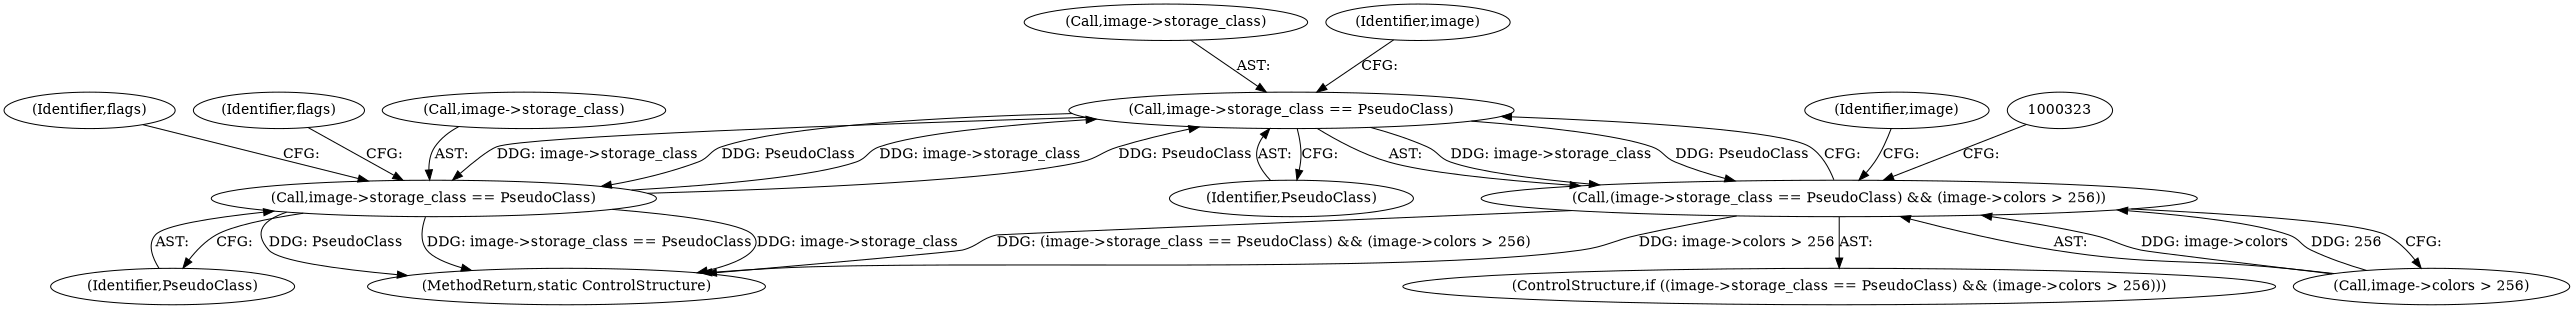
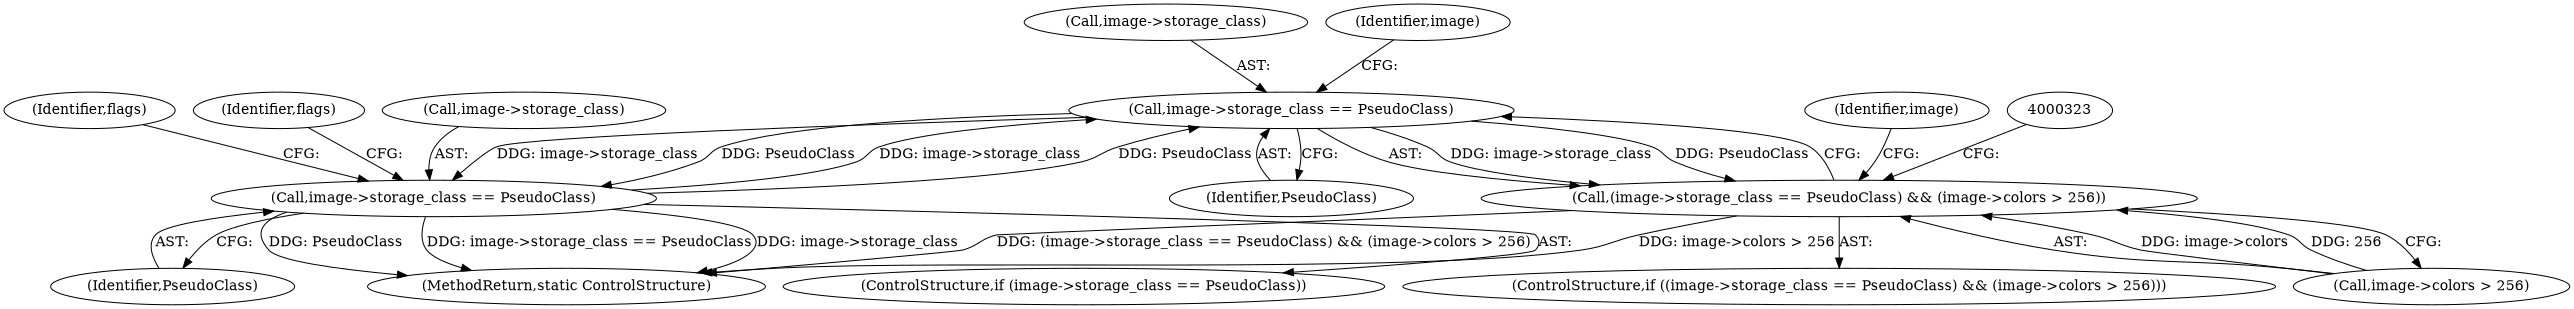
node "1000323": label "1000323" -> "4000323"
node "(ControlStructure,if (image->storage_class == PseudoClass))": added
